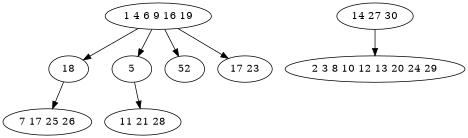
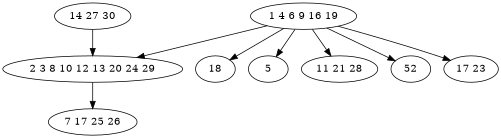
edge "1 4 6 9 16 19" -> "2 3 8 10 12 13 20 24 29": added
edge "18" -> "7 17 25 26": now "2 3 8 10 12 13 20 24 29" -> "7 17 25 26"
edge "5" -> "11 21 28": now "1 4 6 9 16 19" -> "11 21 28"
